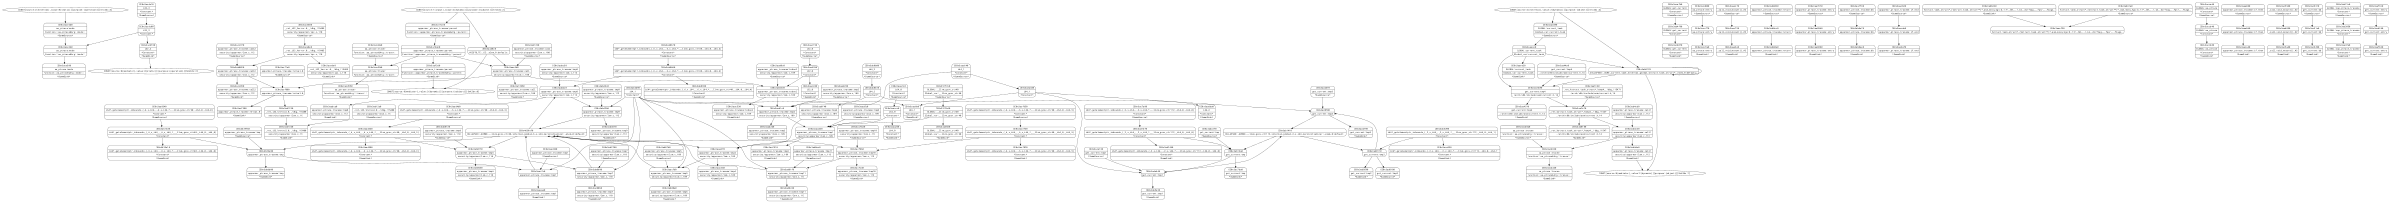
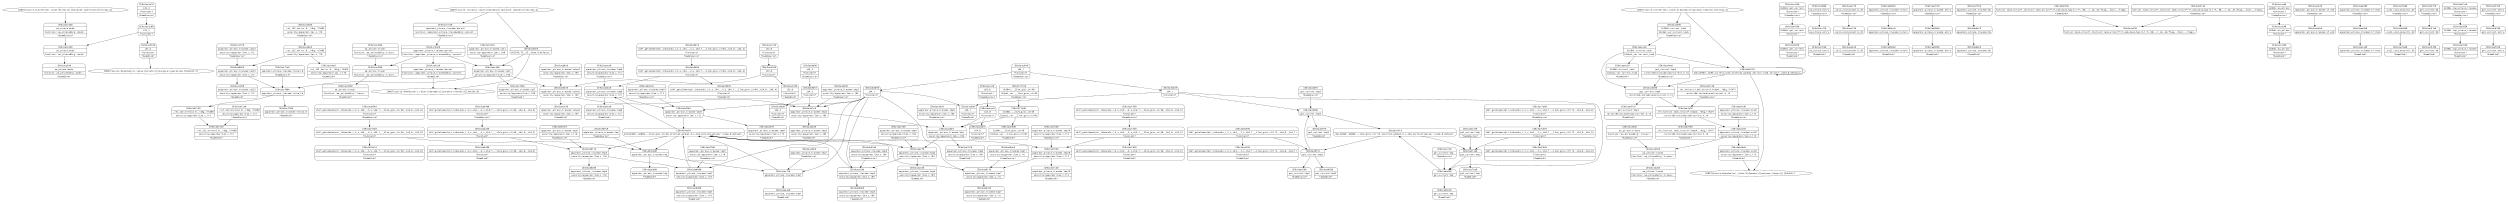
node "CE0x3aa9af0": removed
edge "CE0x3aac640" -> "CE0x3aa6f40": now "CE0x3aac640" -> "CE0x3ab6b90"
